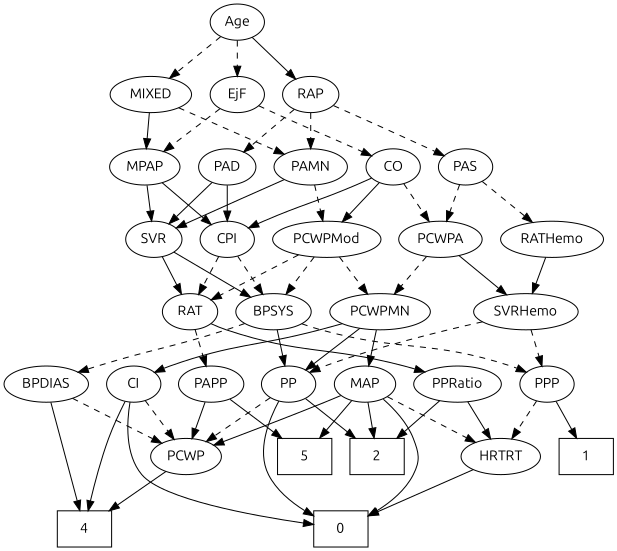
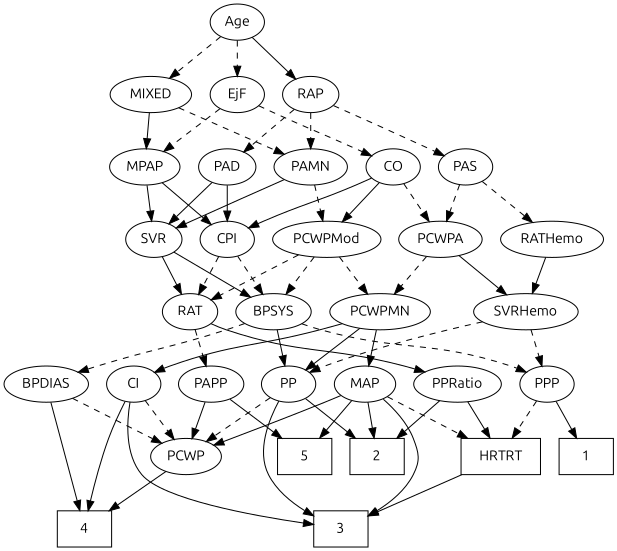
node "HRTRT": shape ellipse -> box
node "0": label "0" -> "3"
